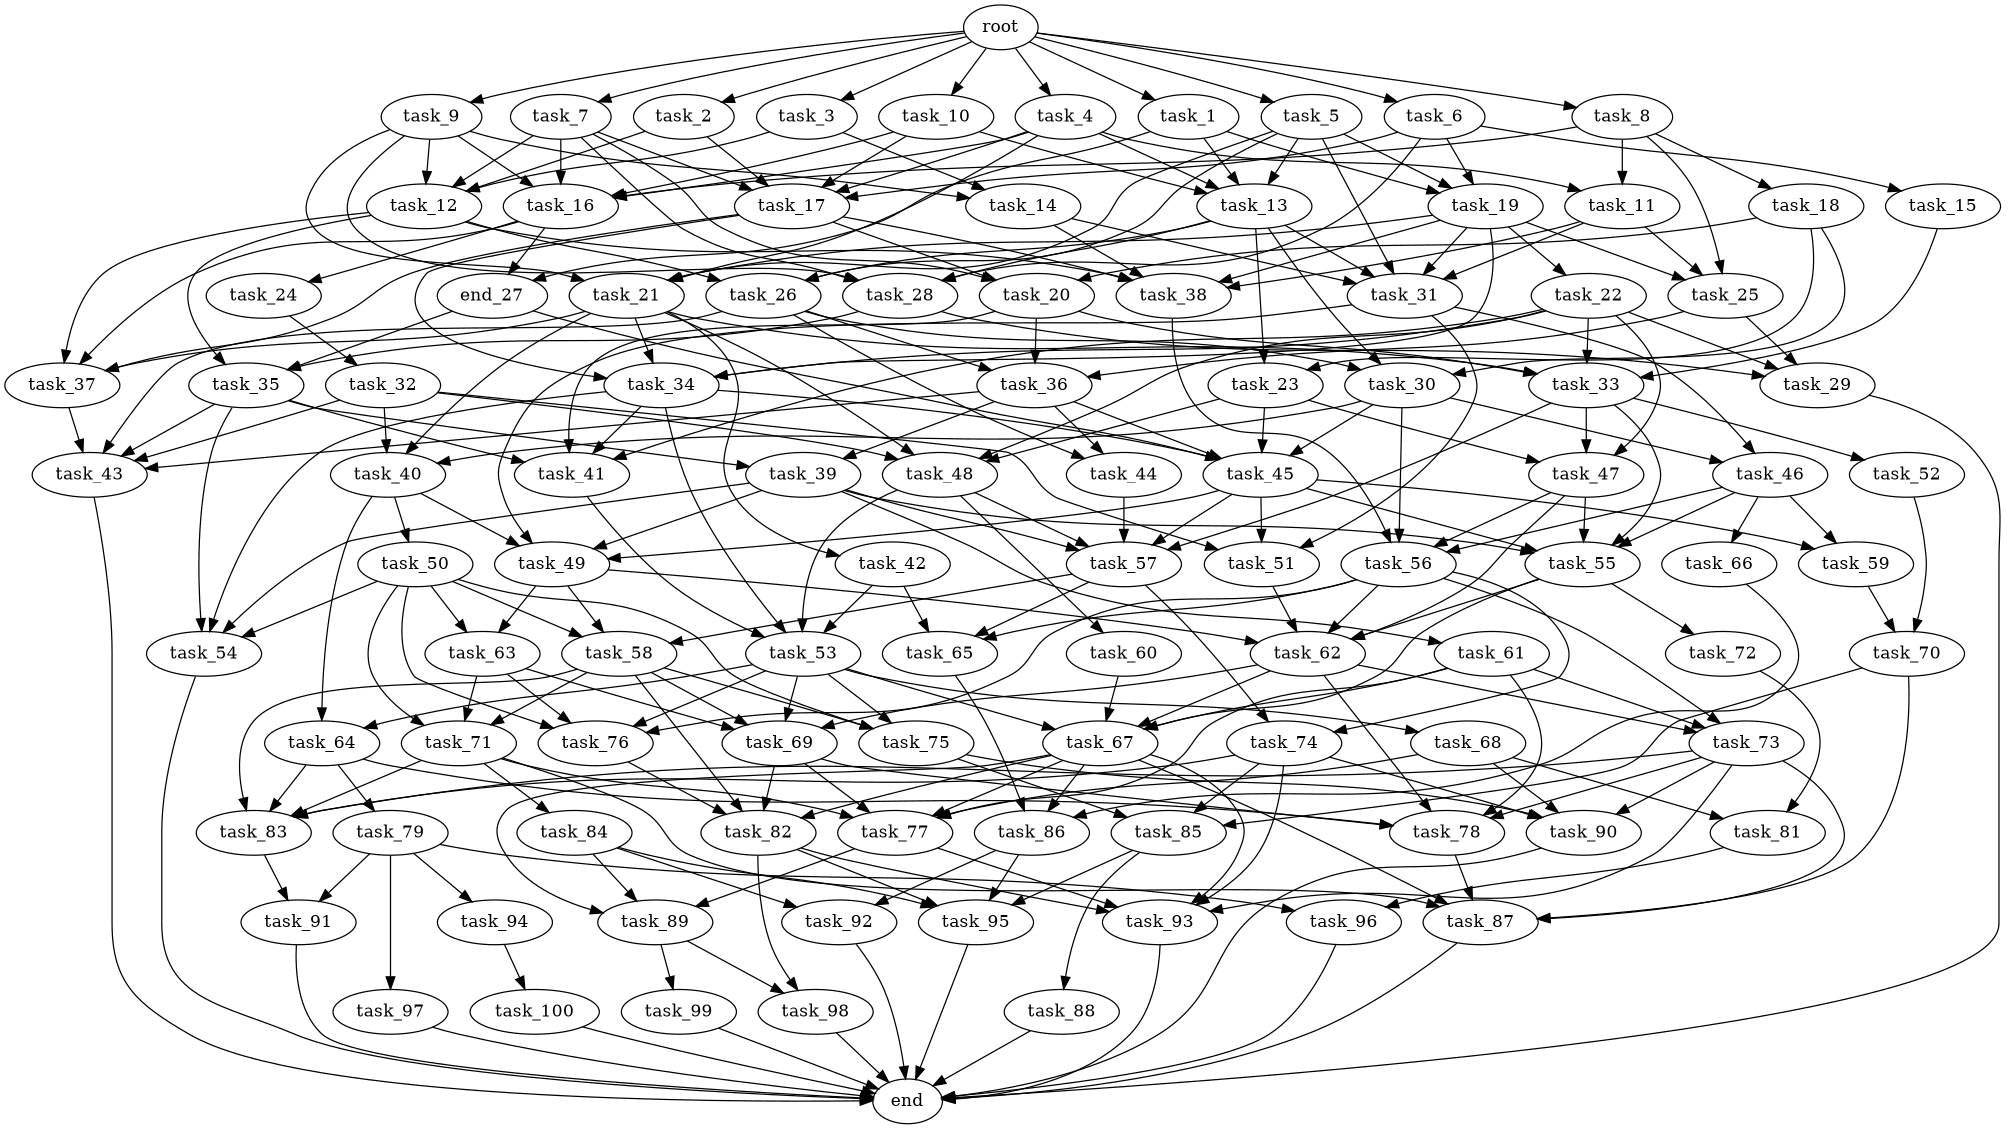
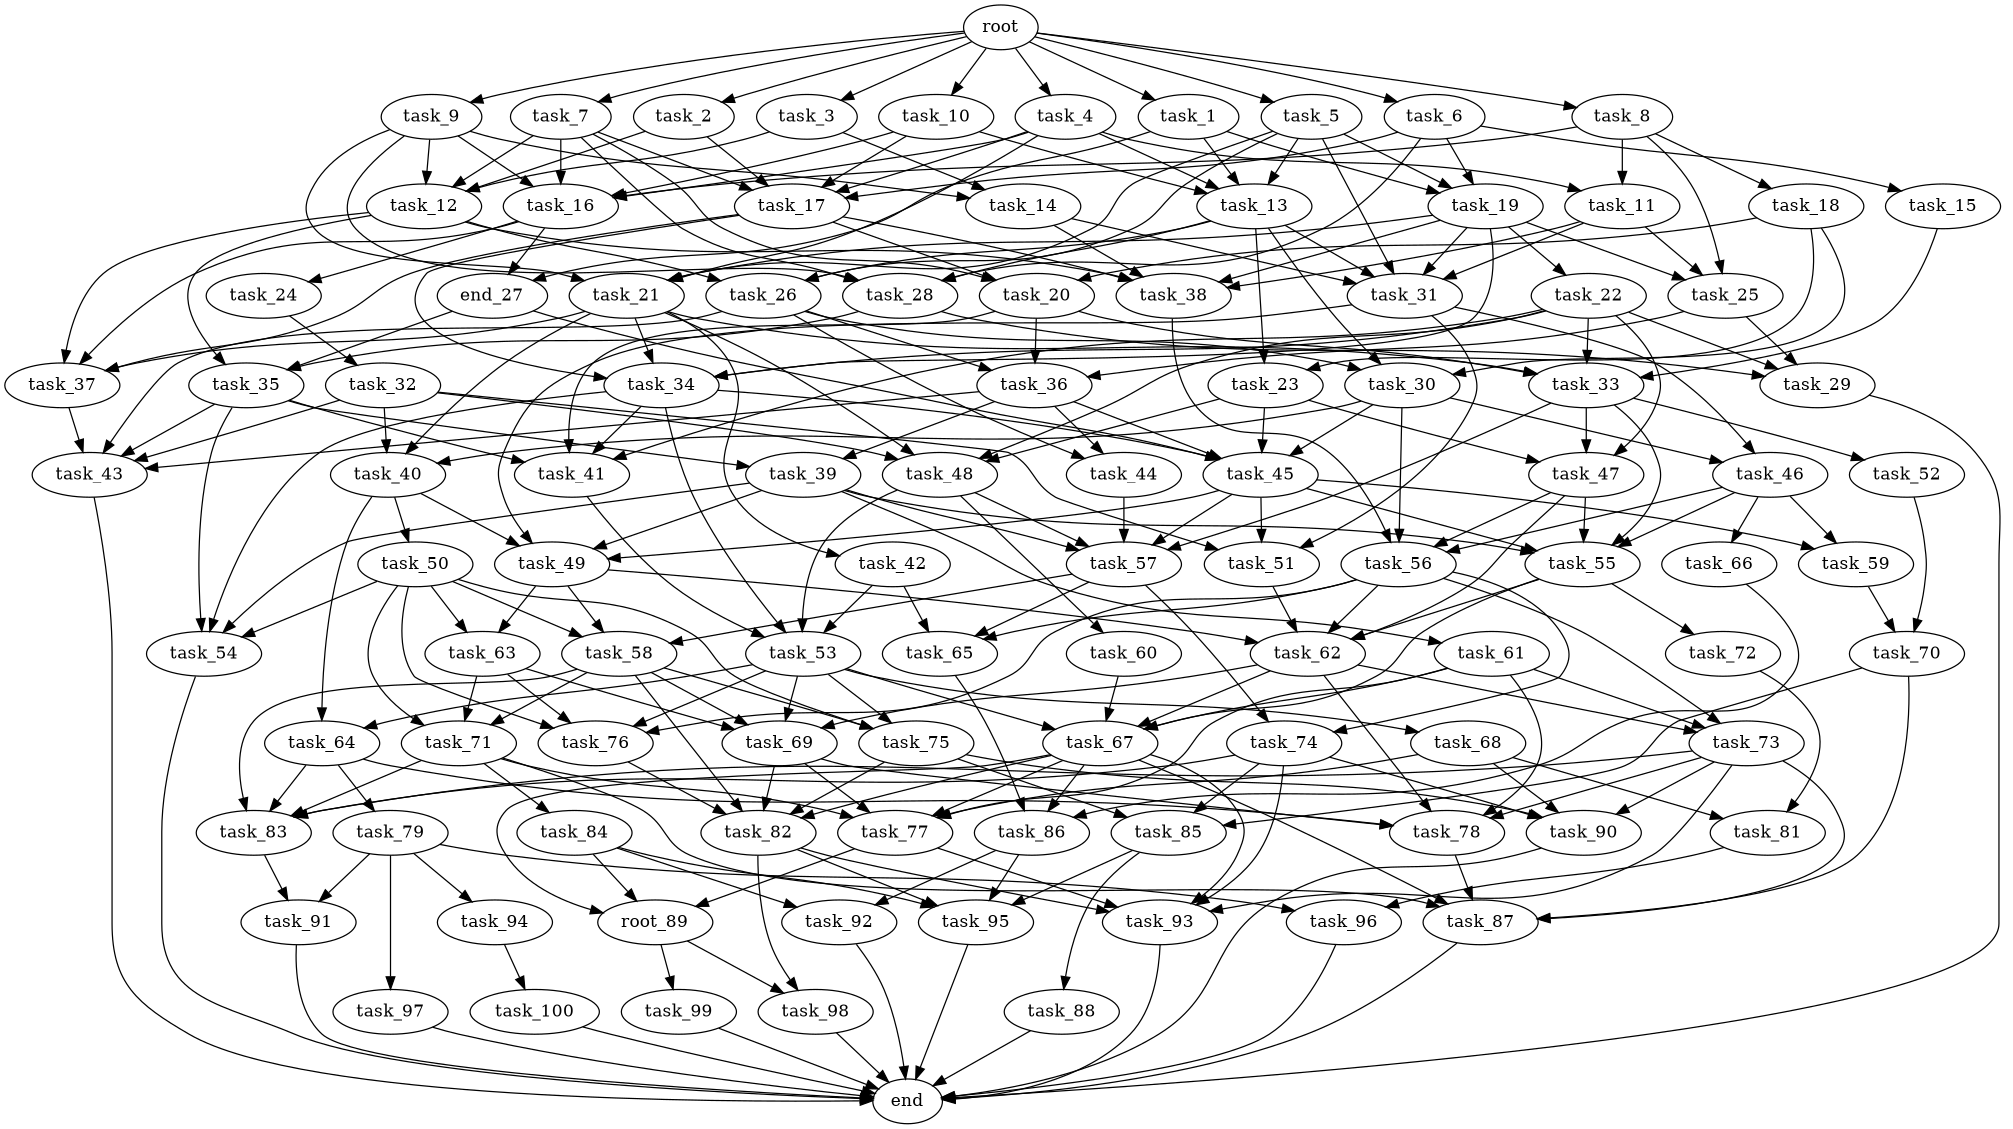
edge "task_75" -> "task_82": added
node "task_89": label "task_89" -> "root_89"
